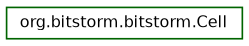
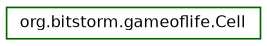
node "org.bitstorm.bitstorm.Cell": label "org.bitstorm.bitstorm.Cell" -> "org.bitstorm.gameoflife.Cell"
